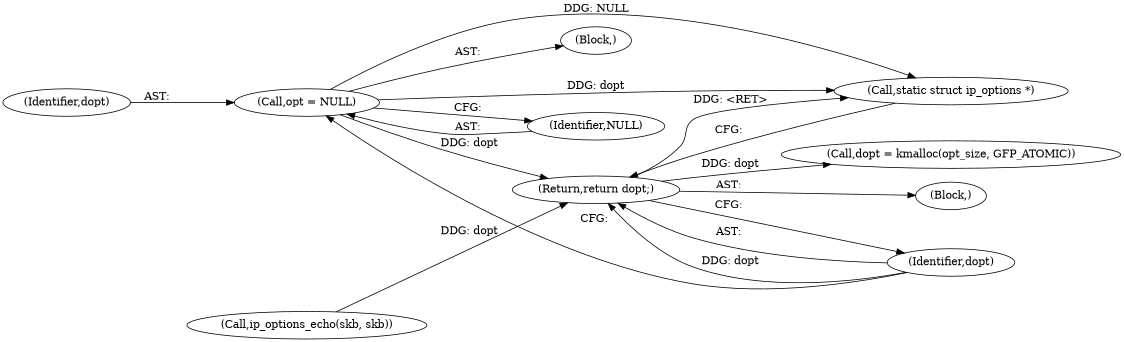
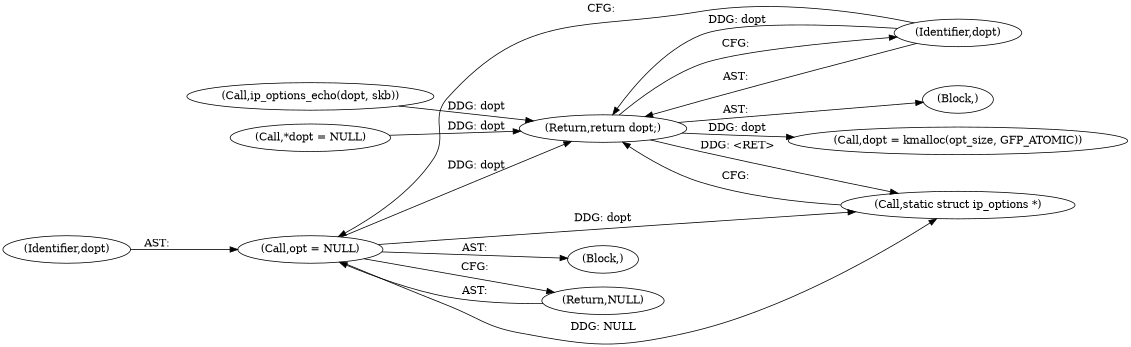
node "(Identifier,NULL)": label "(Identifier,NULL)" -> "(Return,NULL)"
node "(Call,*dopt = NULL)": added
node "(Call,ip_options_echo(skb, skb))": label "(Call,ip_options_echo(skb, skb))" -> "(Call,ip_options_echo(dopt, skb))"
